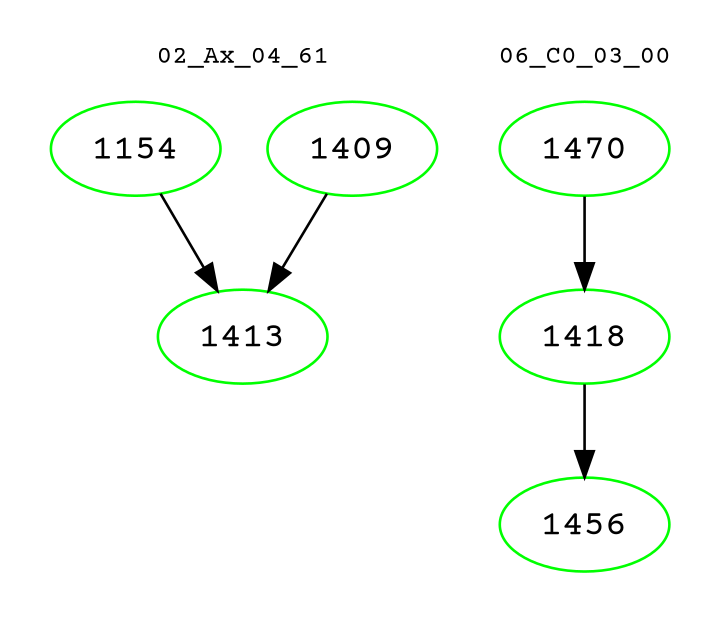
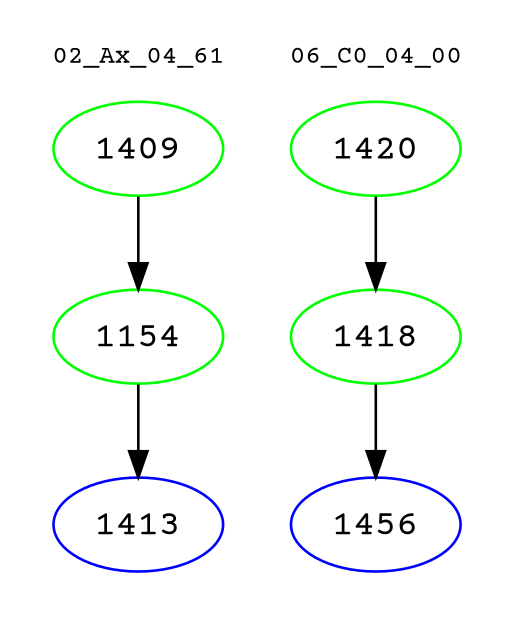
cluster "06_C0_03_00": label "06_C0_03_00" -> "06_C0_04_00"
node "1470": label "1470" -> "1420"
edge "1409" -> "1413": now "1409" -> "1154"
node "1413": color green -> blue
node "1456": color green -> blue
